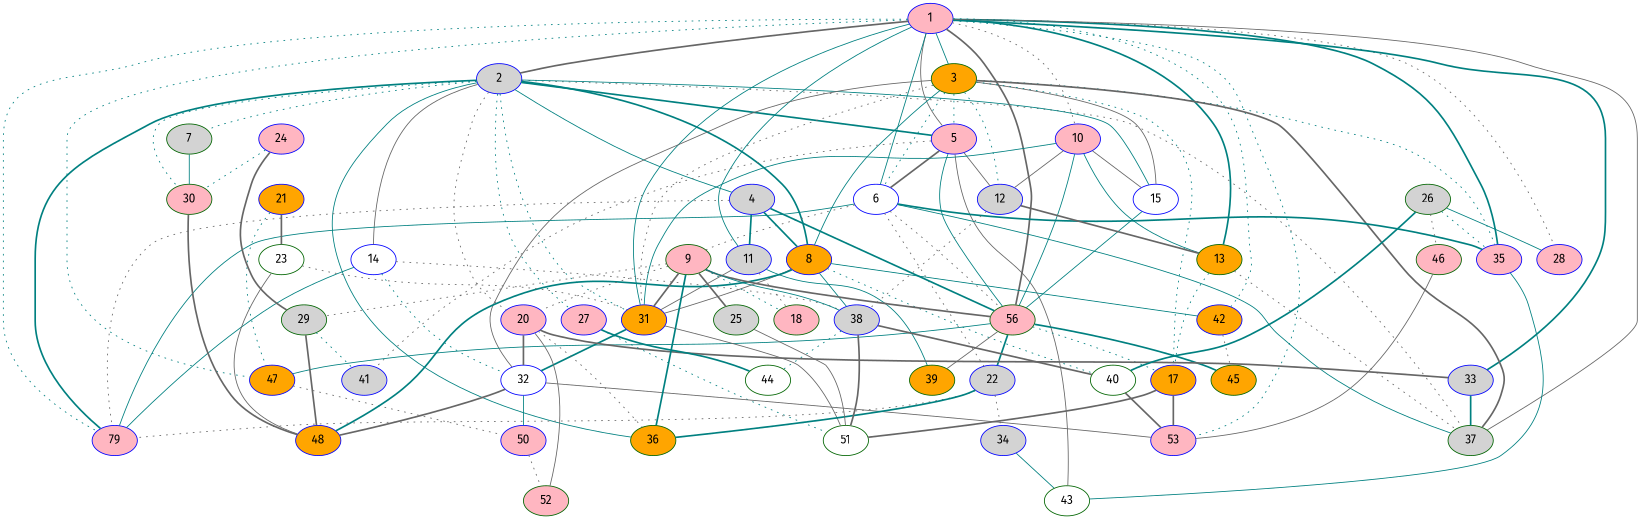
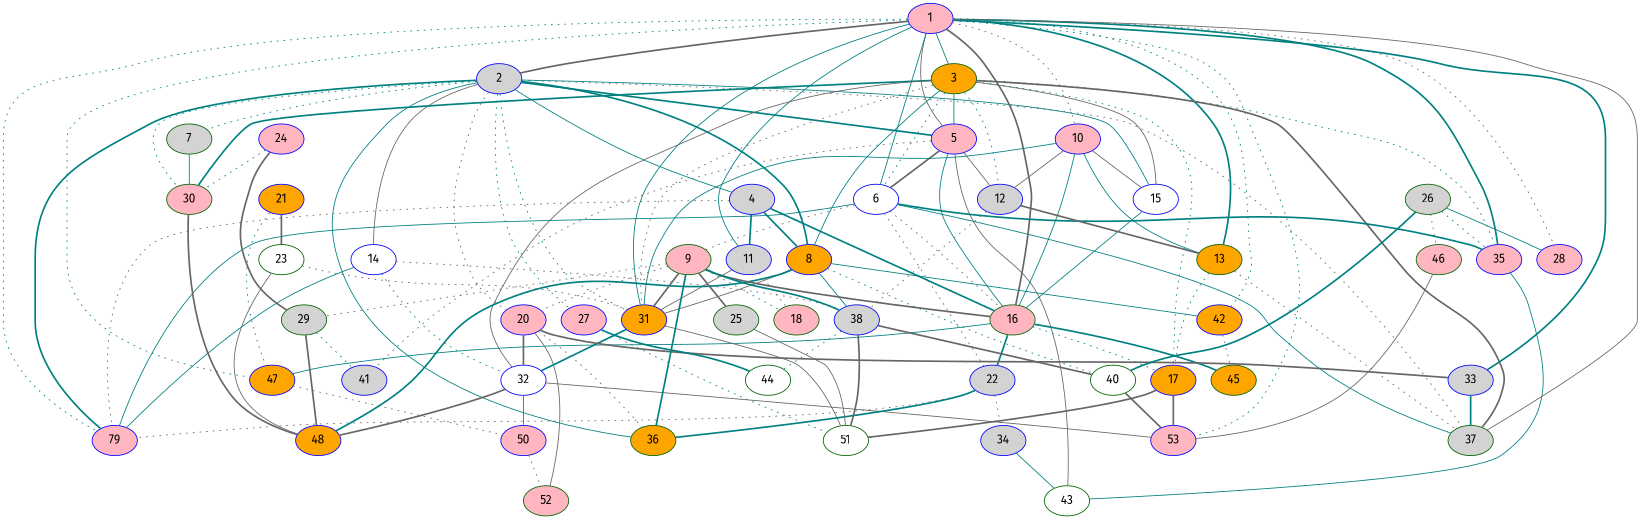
edge "3" -- "30": added
edge "3" -- "5": style dotted -> solid
edge "9" -- "38": style solid -> bold
node "56": label "56" -> "16"
node "39": removed
